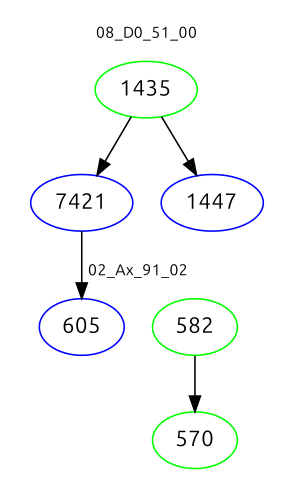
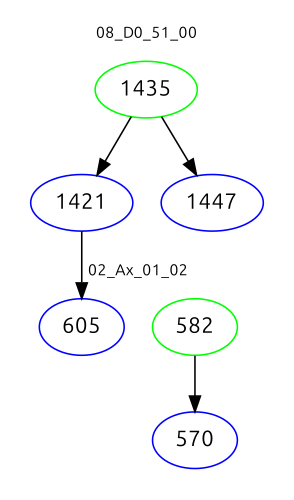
node "7421": label "7421" -> "1421"
cluster "02_Ax_91_02": label "02_Ax_91_02" -> "02_Ax_01_02"
node "570": color green -> blue
